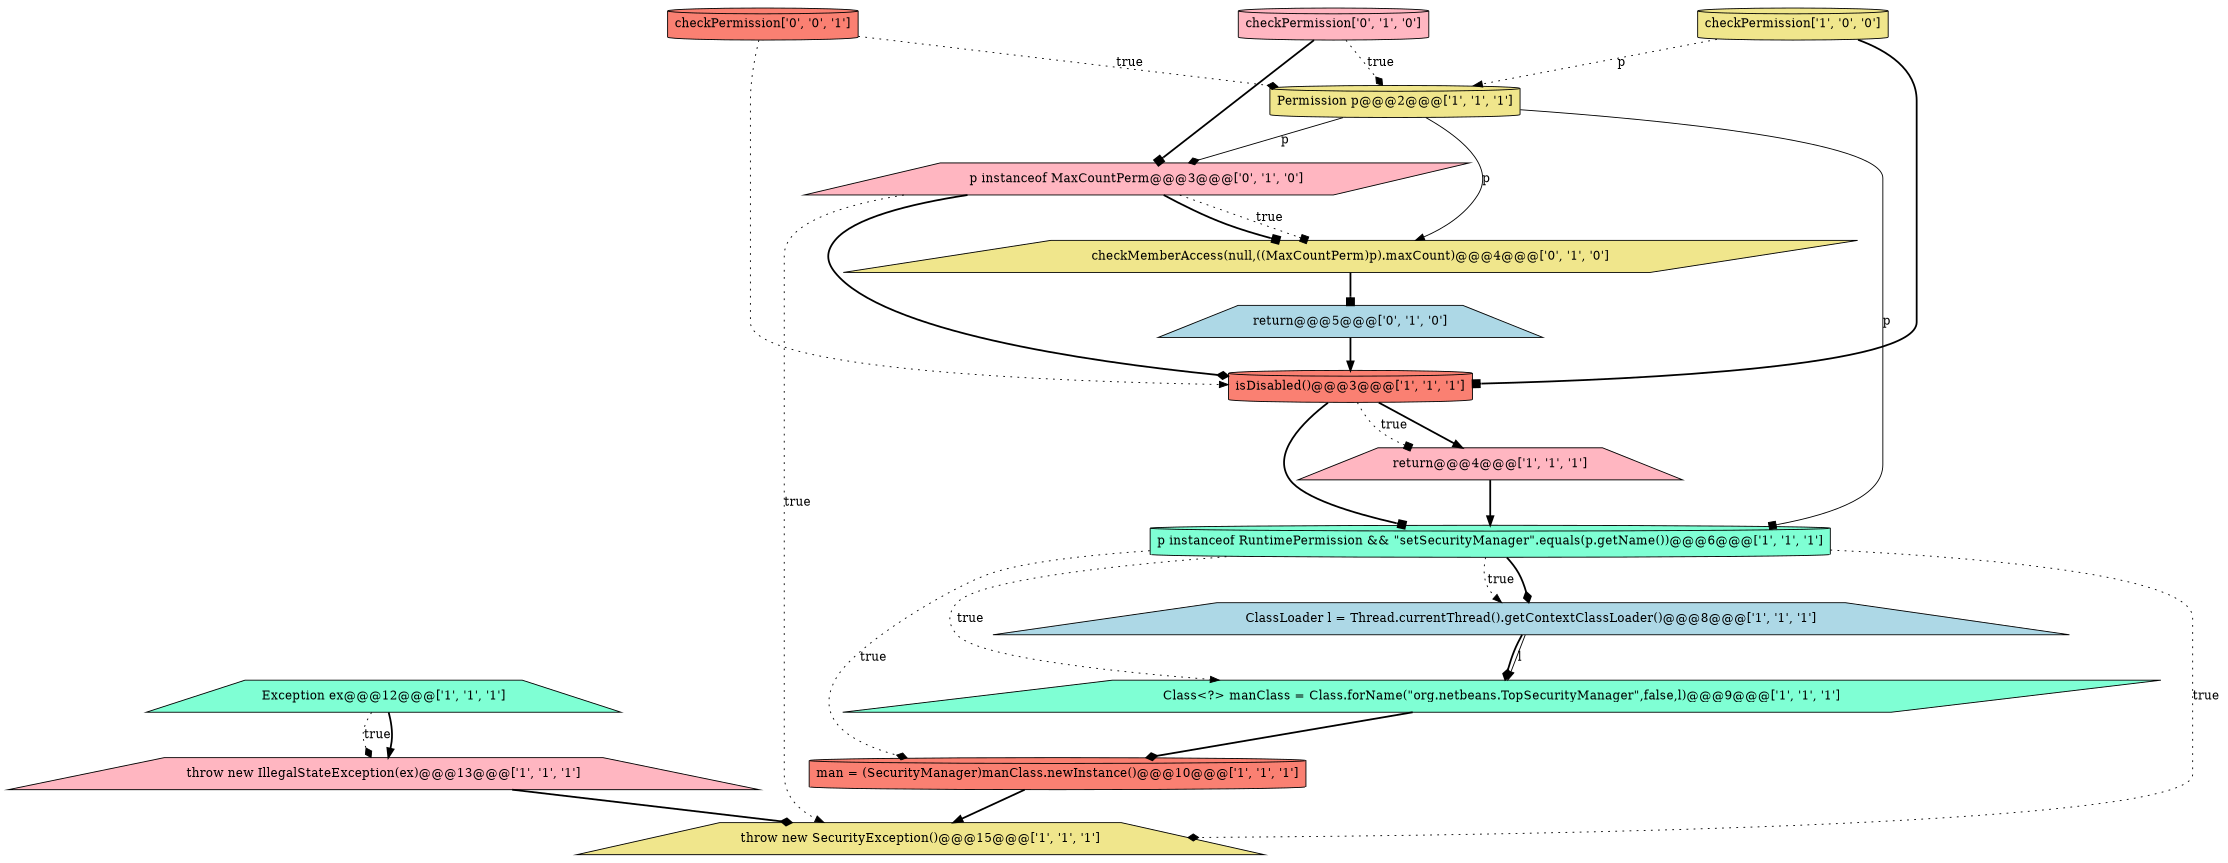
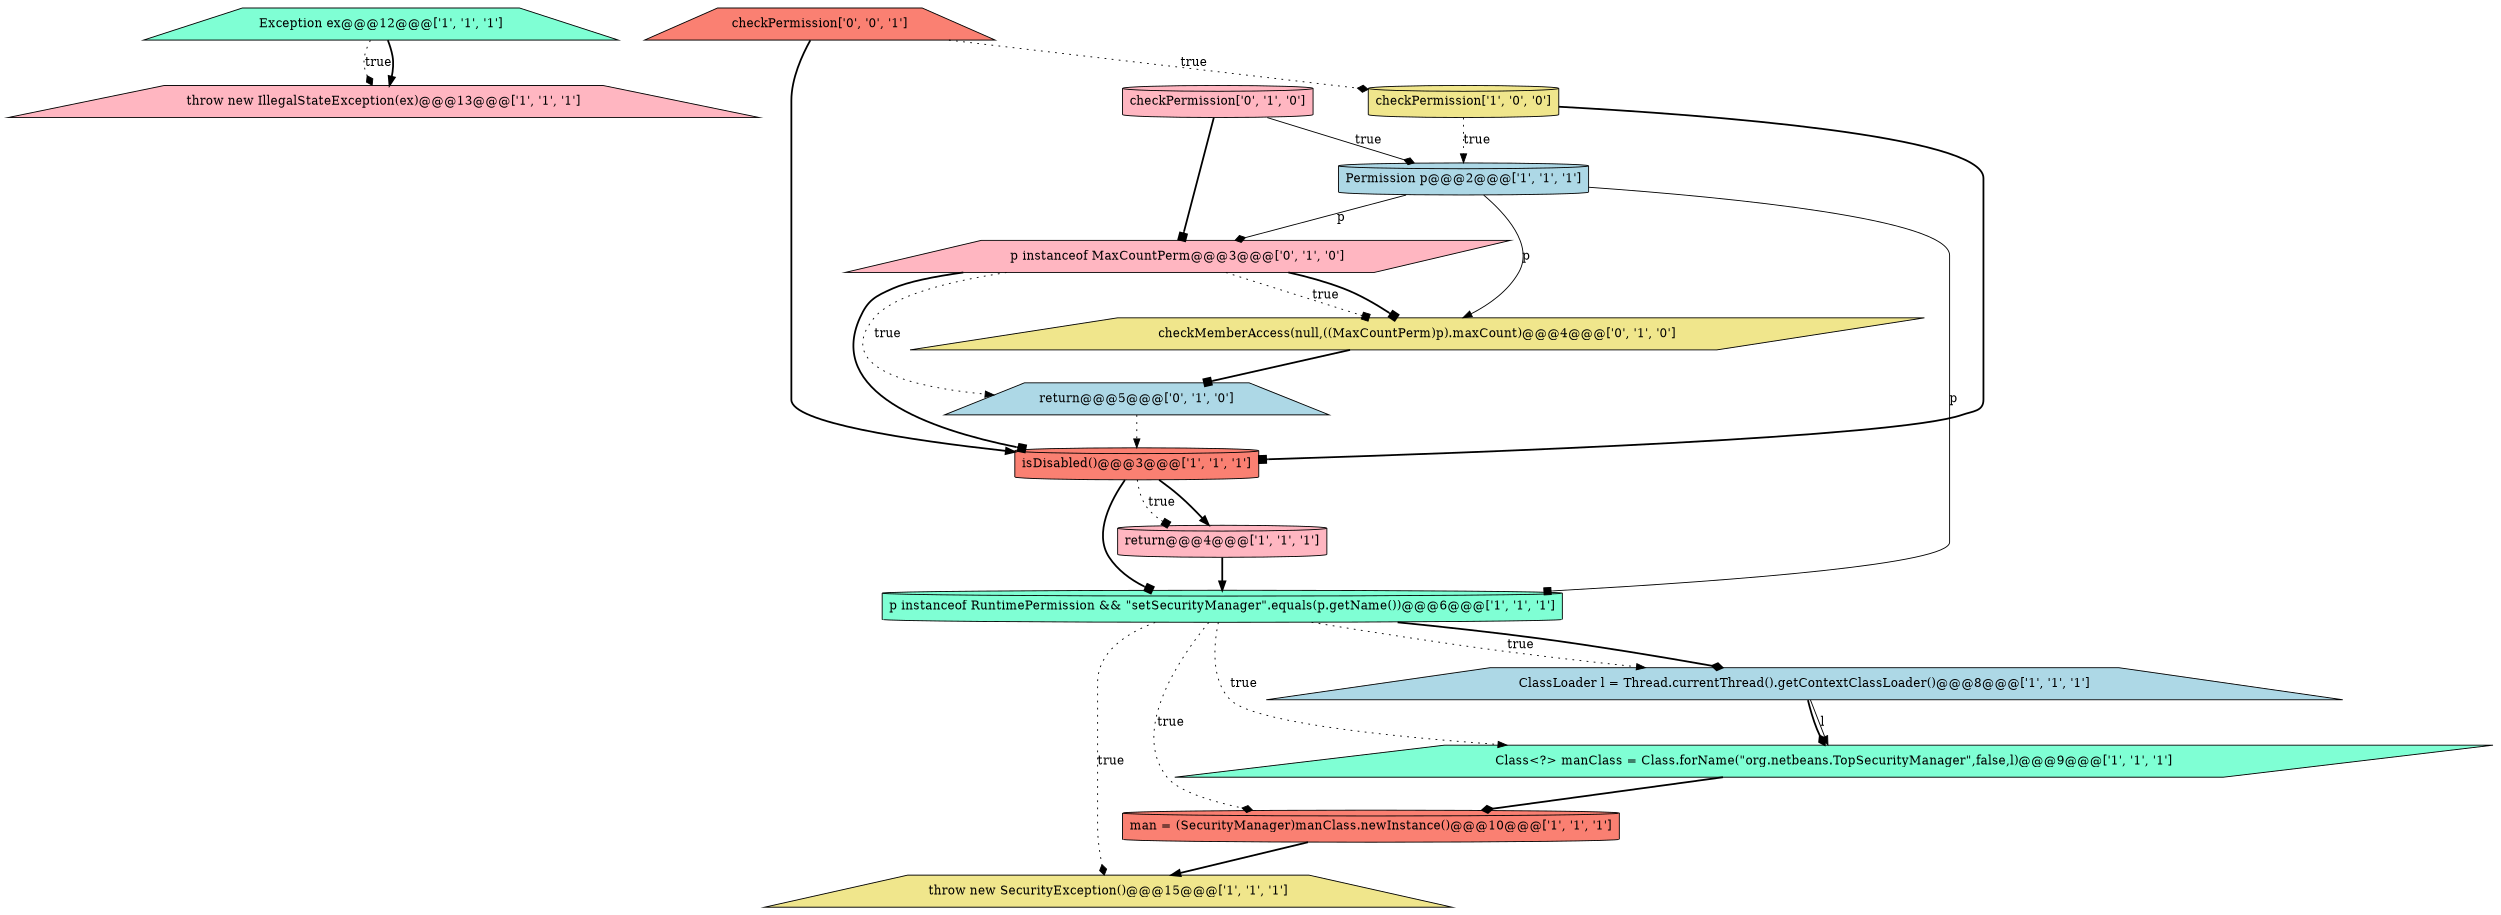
node "checkPermission['0', '0', '1']": shape cylinder -> trapezium
edge "checkPermission['0', '1', '0']" -> "Permission p@@@2@@@['1', '1', '1']": style dotted -> solid
edge "checkPermission['0', '0', '1']" -> "Permission p@@@2@@@['1', '1', '1']": now "checkPermission['0', '0', '1']" -> "checkPermission['1', '0', '0']"
edge "checkPermission['1', '0', '0']" -> "Permission p@@@2@@@['1', '1', '1']": label "p" -> "true"
node "Permission p@@@2@@@['1', '1', '1']": fillcolor khaki -> lightblue
edge "p instanceof MaxCountPerm@@@3@@@['0', '1', '0']" -> "isDisabled()@@@3@@@['1', '1', '1']": arrowhead diamond -> box
edge "return@@@5@@@['0', '1', '0']" -> "isDisabled()@@@3@@@['1', '1', '1']": style bold -> dotted
edge "checkPermission['0', '0', '1']" -> "isDisabled()@@@3@@@['1', '1', '1']": style dotted -> bold
node "return@@@4@@@['1', '1', '1']": shape trapezium -> cylinder
edge "p instanceof MaxCountPerm@@@3@@@['0', '1', '0']" -> "throw new SecurityException()@@@15@@@['1', '1', '1']": now "p instanceof MaxCountPerm@@@3@@@['0', '1', '0']" -> "return@@@5@@@['0', '1', '0']"
edge "throw new IllegalStateException(ex)@@@13@@@['1', '1', '1']" -> "throw new SecurityException()@@@15@@@['1', '1', '1']": removed
